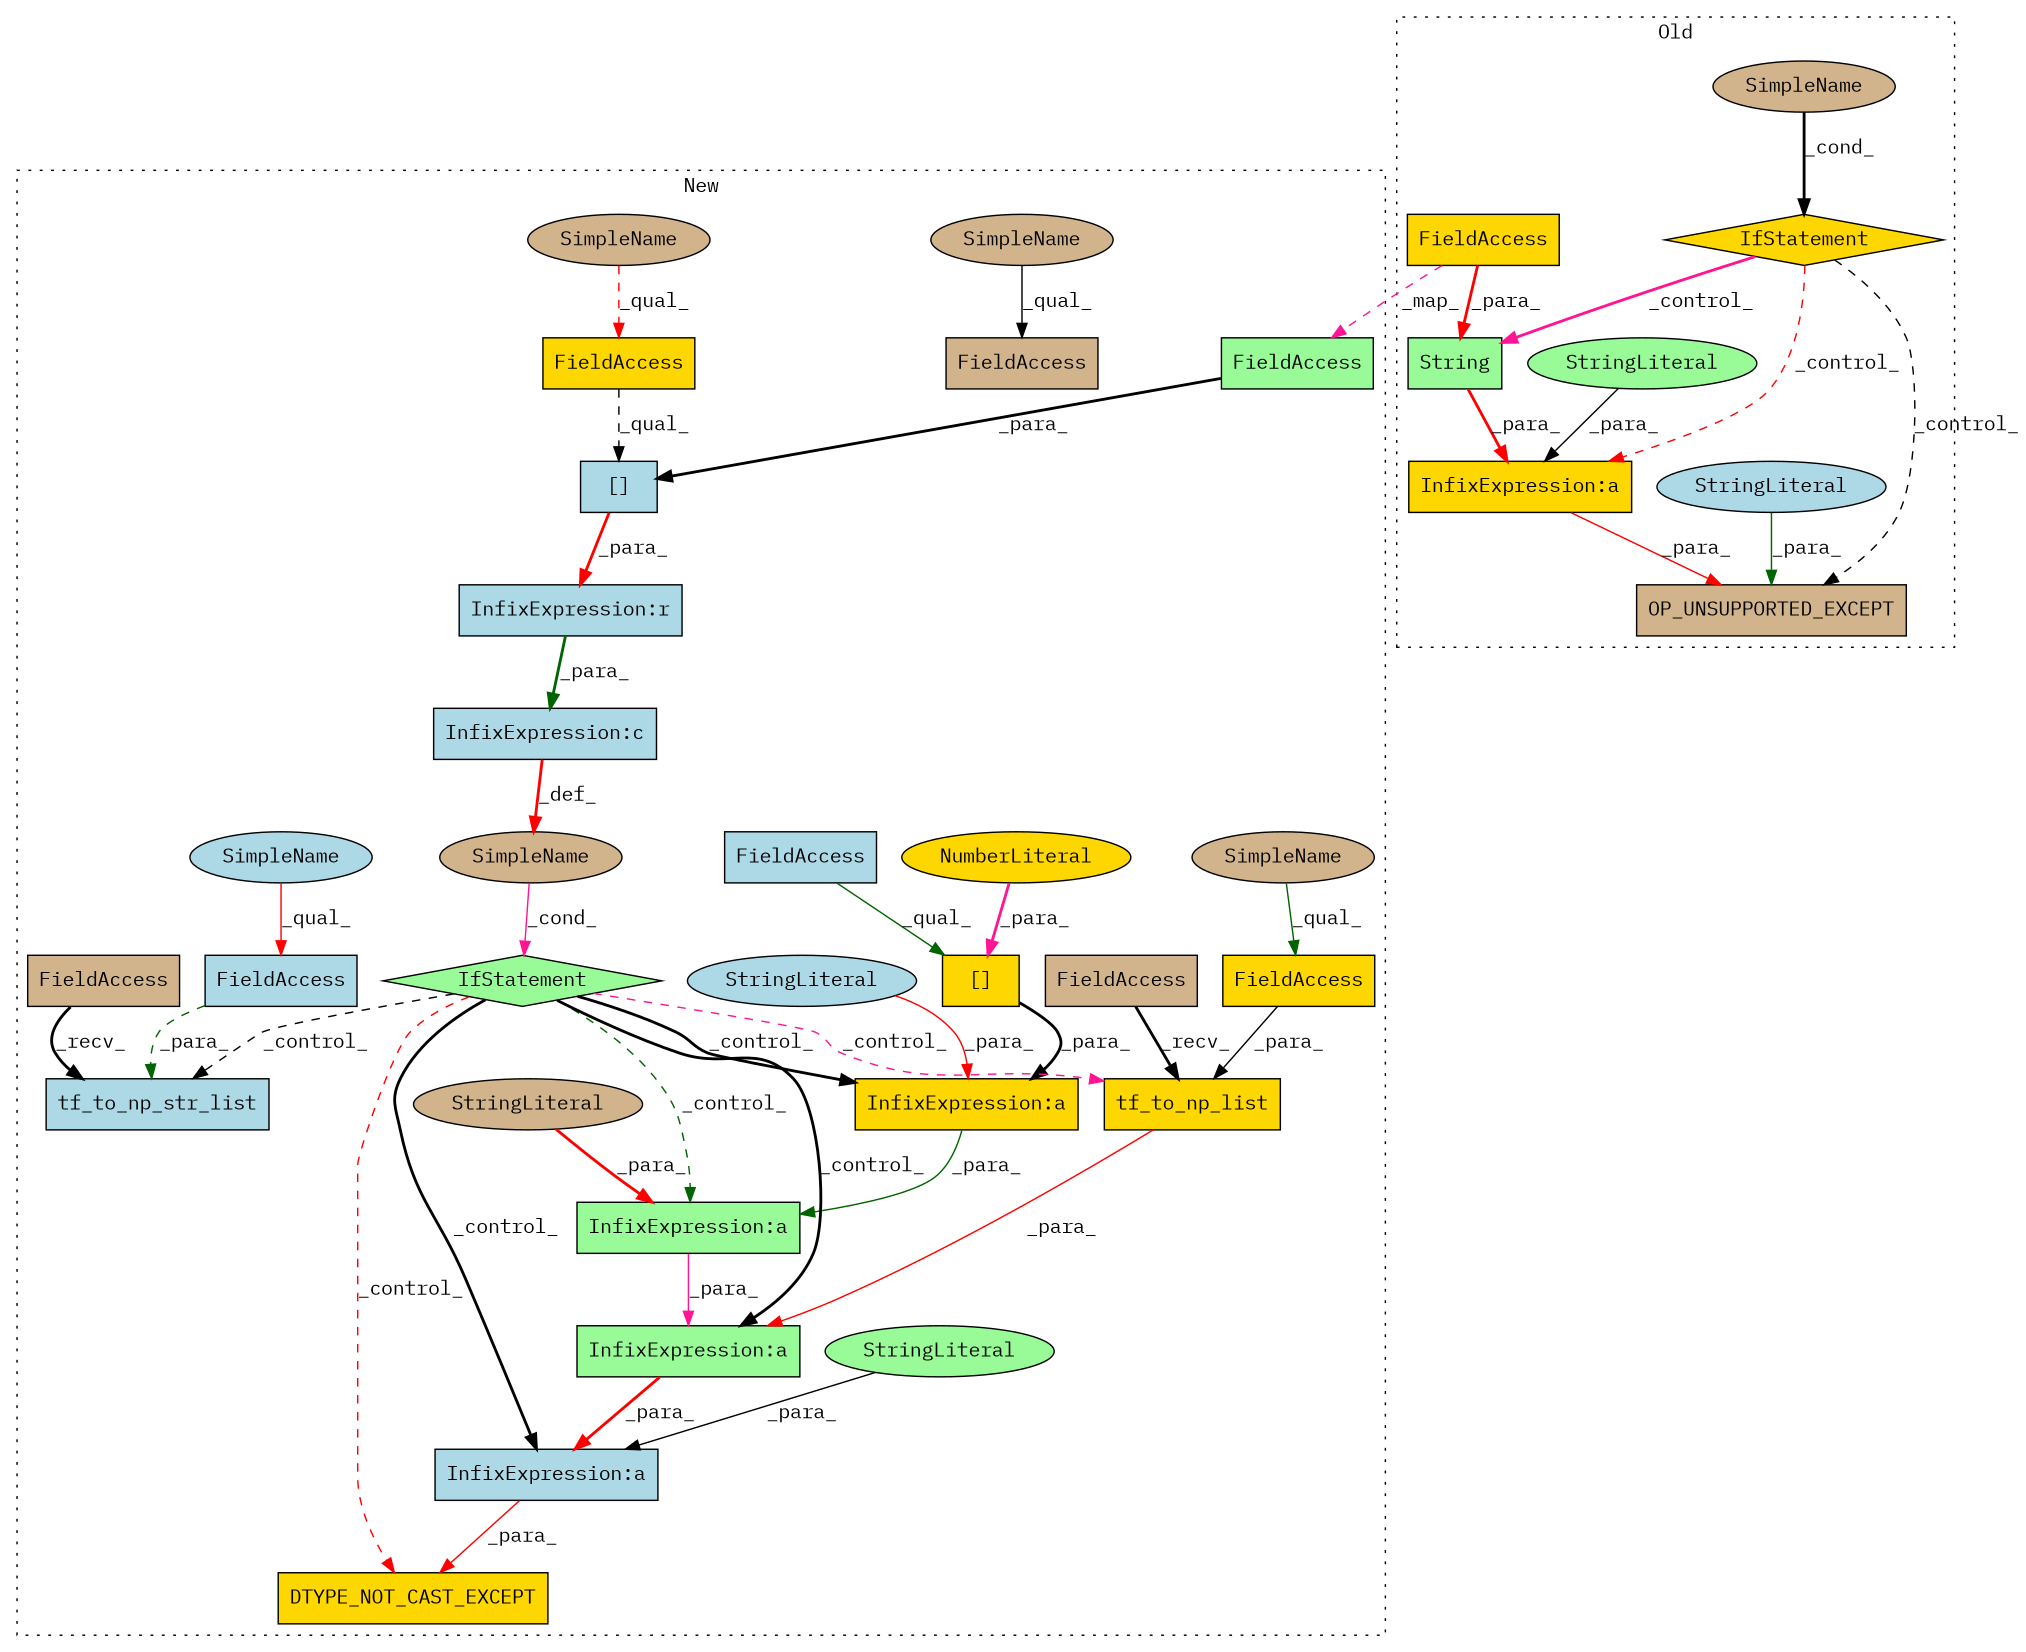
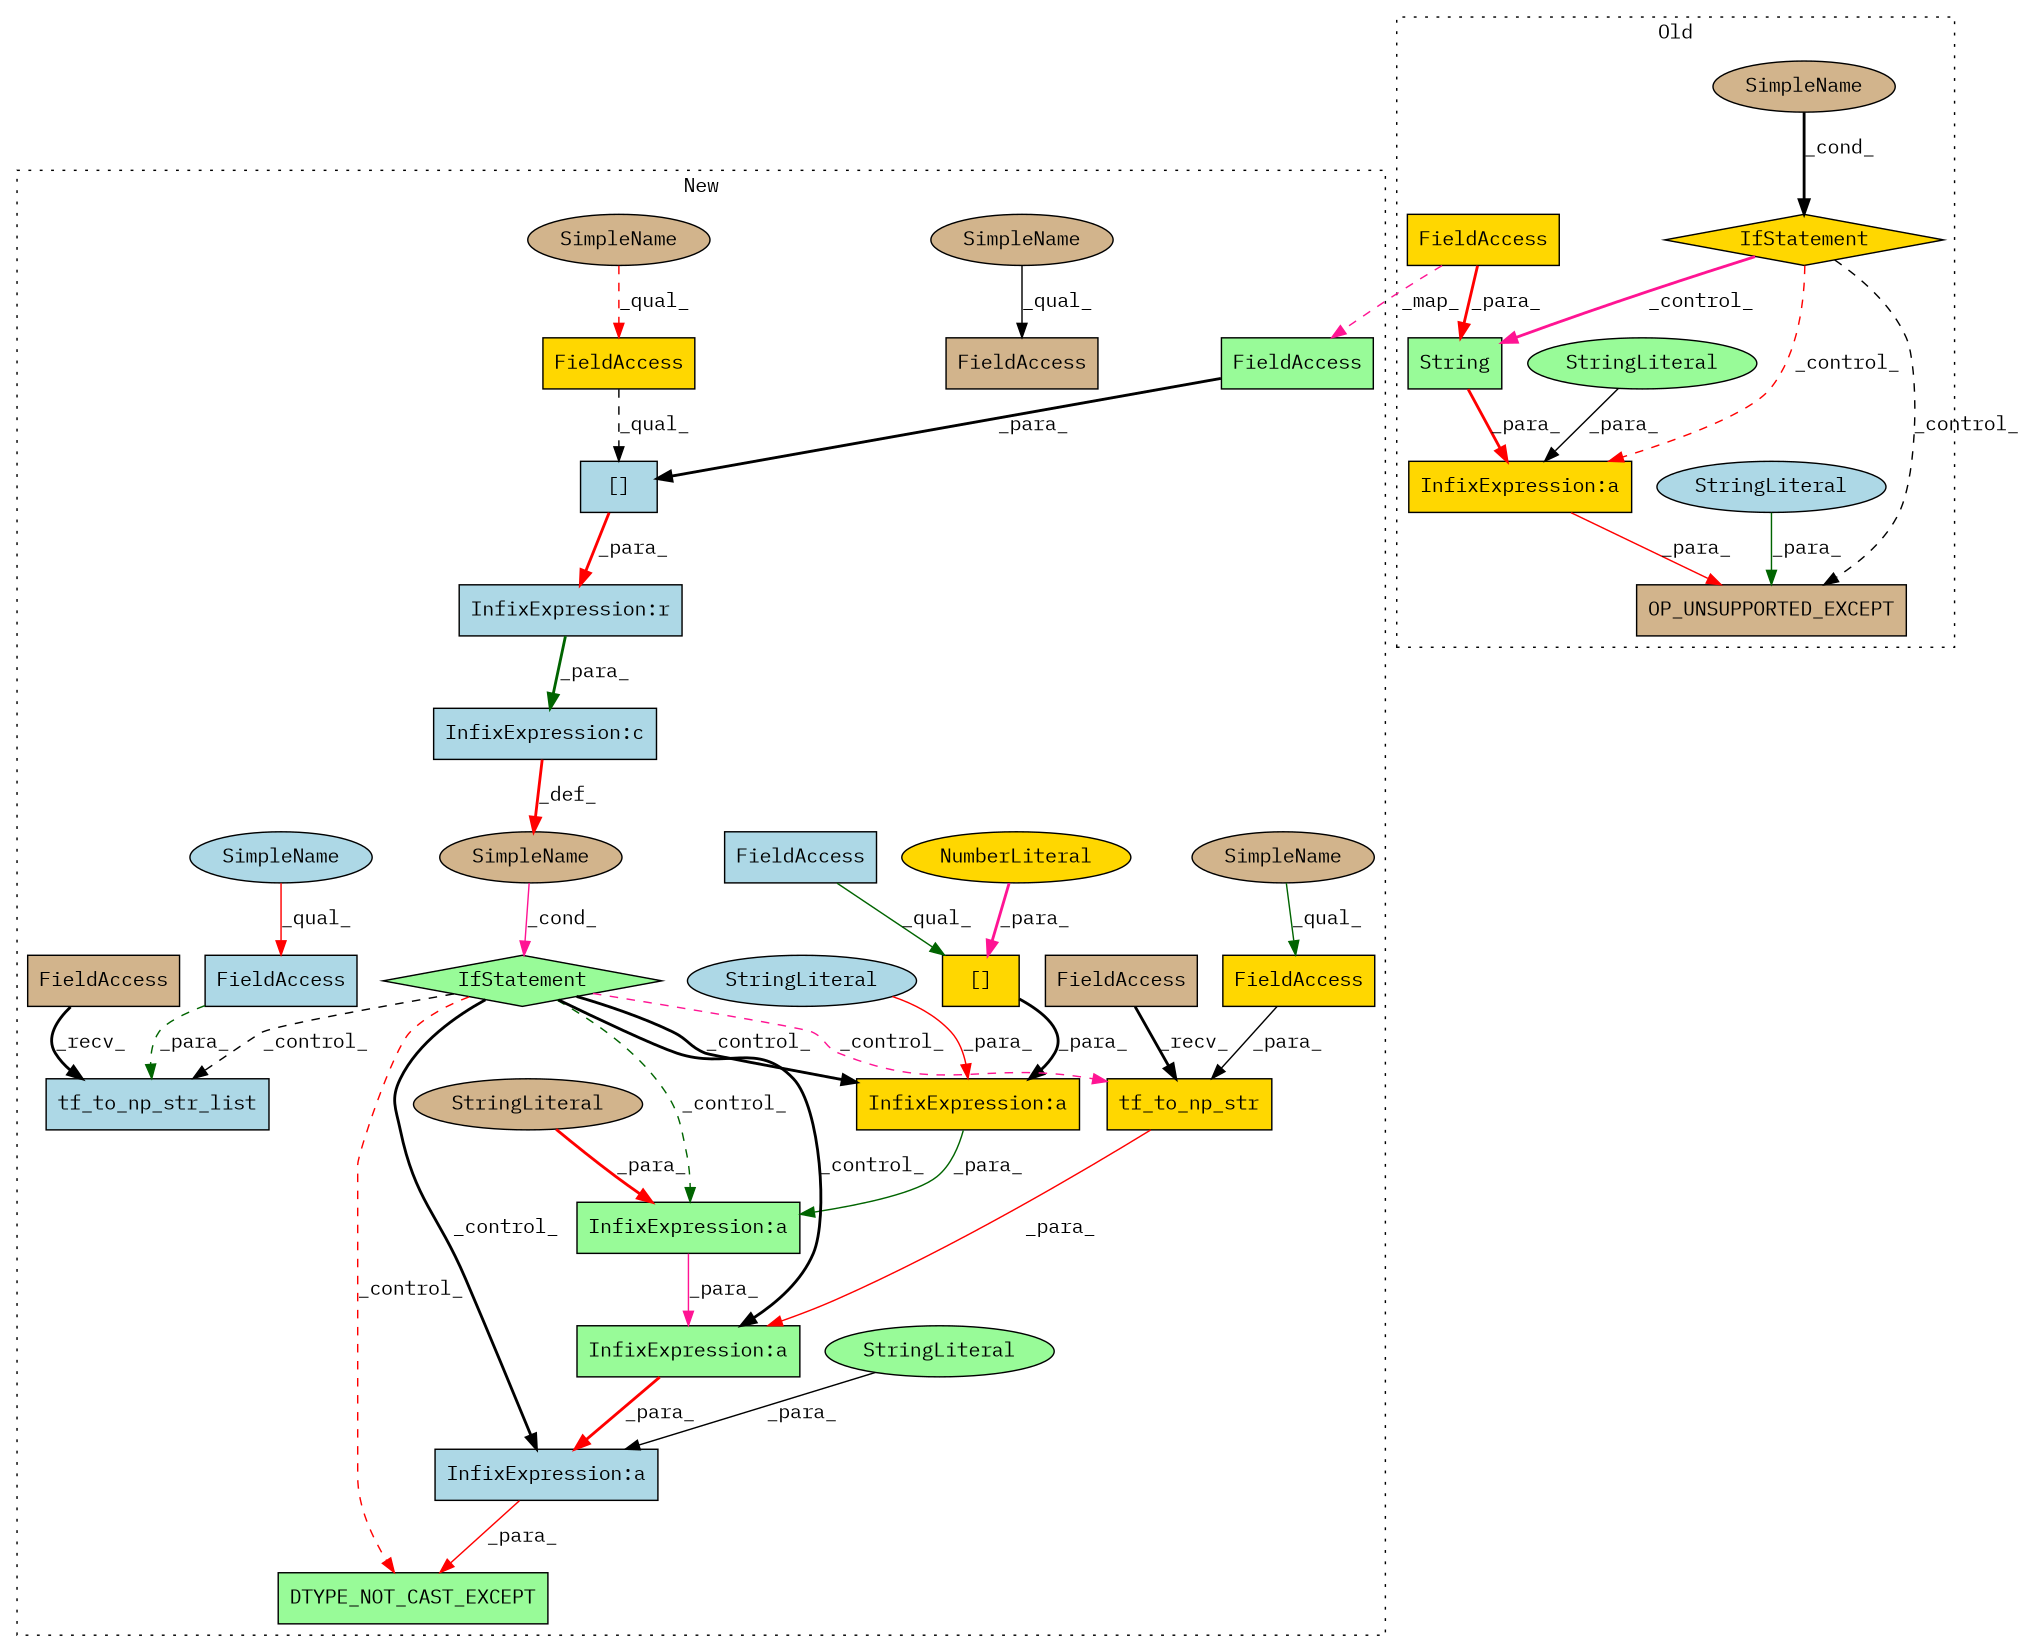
node "tf_to_np_list": label "tf_to_np_list" -> "tf_to_np_str"
node "DTYPE_NOT_CAST_EXCEPT": fillcolor gold -> palegreen
